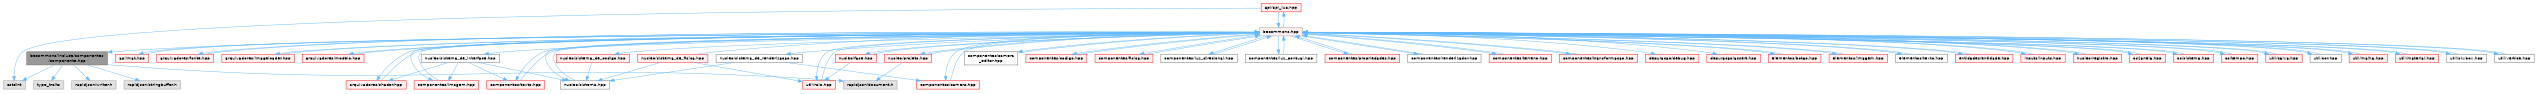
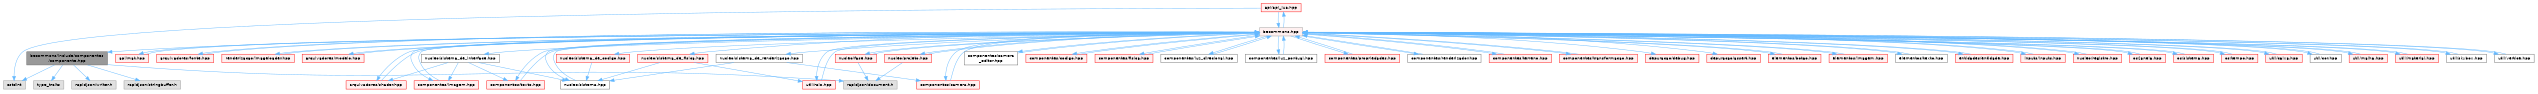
edge "nucleo/sistema_de_fisica.hpp" -> "becommons.hpp": reversed
node "arquivadores/imageloader.hpp": label "arquivadores/imageloader.hpp" -> "renderizacao/imageloader.hpp"
edge "nucleo/fase.hpp" -> "util/raio.hpp": now "nucleo/fase.hpp" -> "rapidjson/document.h"
